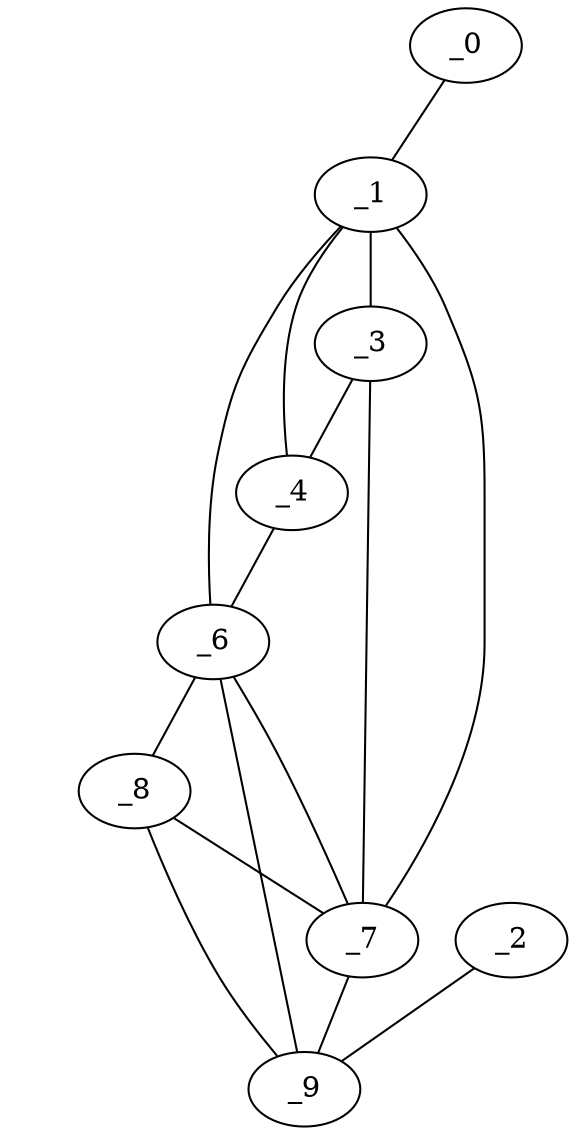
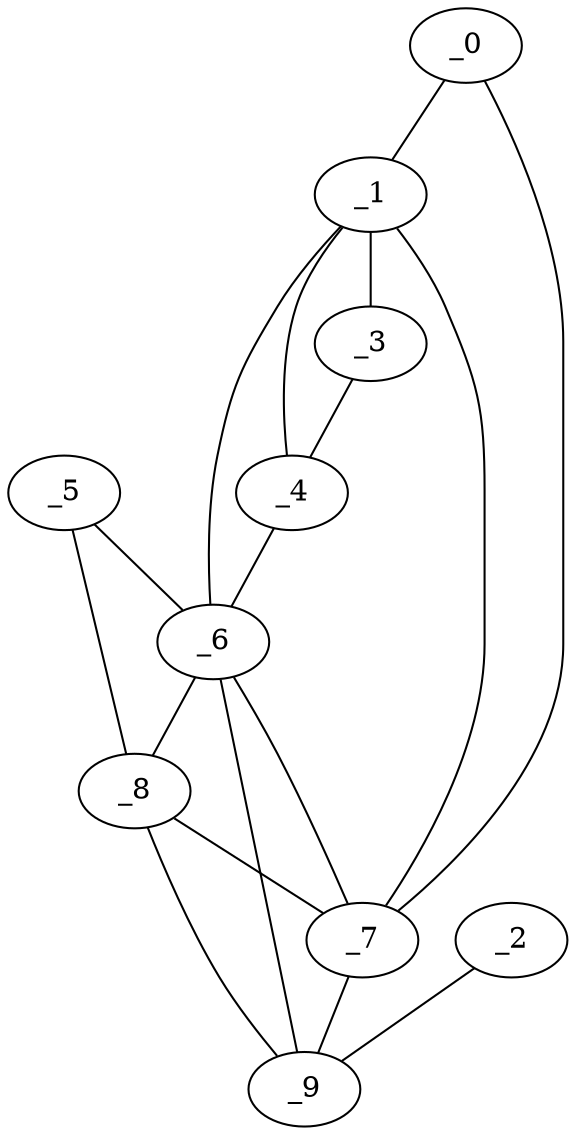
node "_5": added
edge "_3" -- "_7": now "_0" -- "_7"
